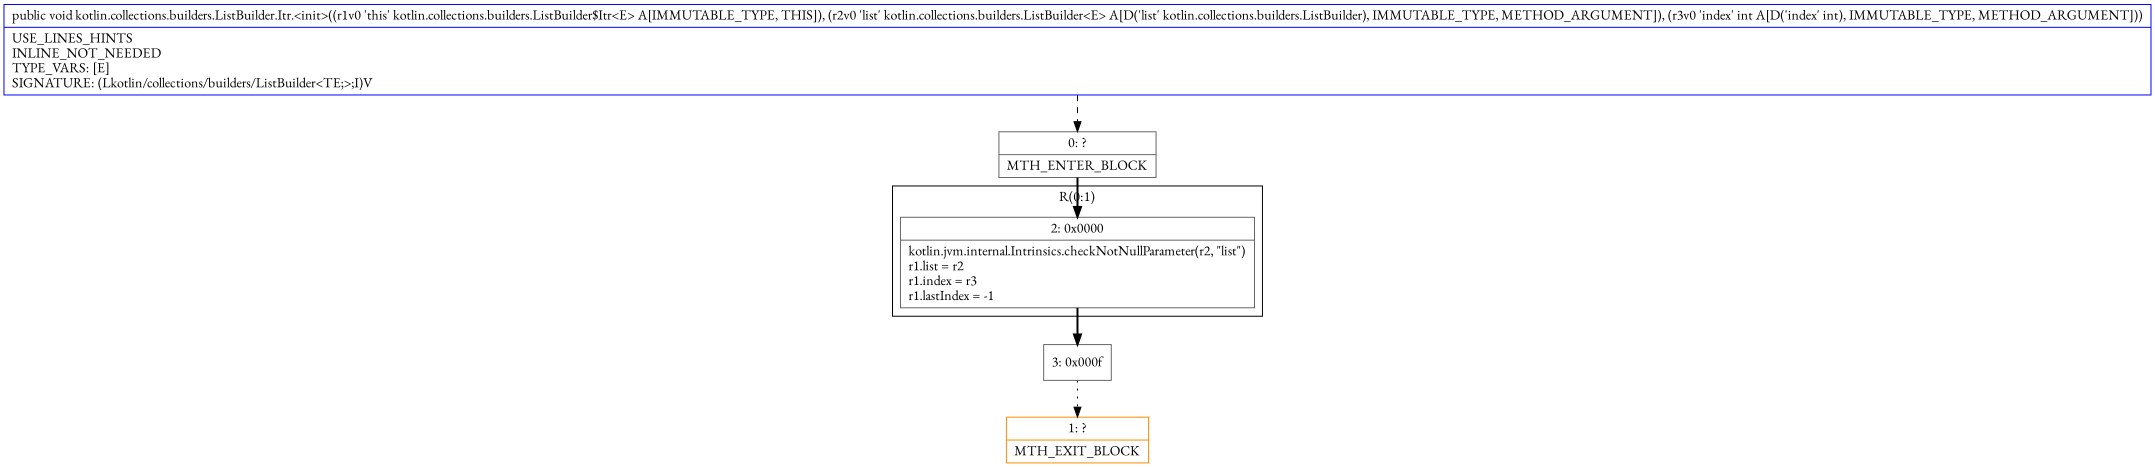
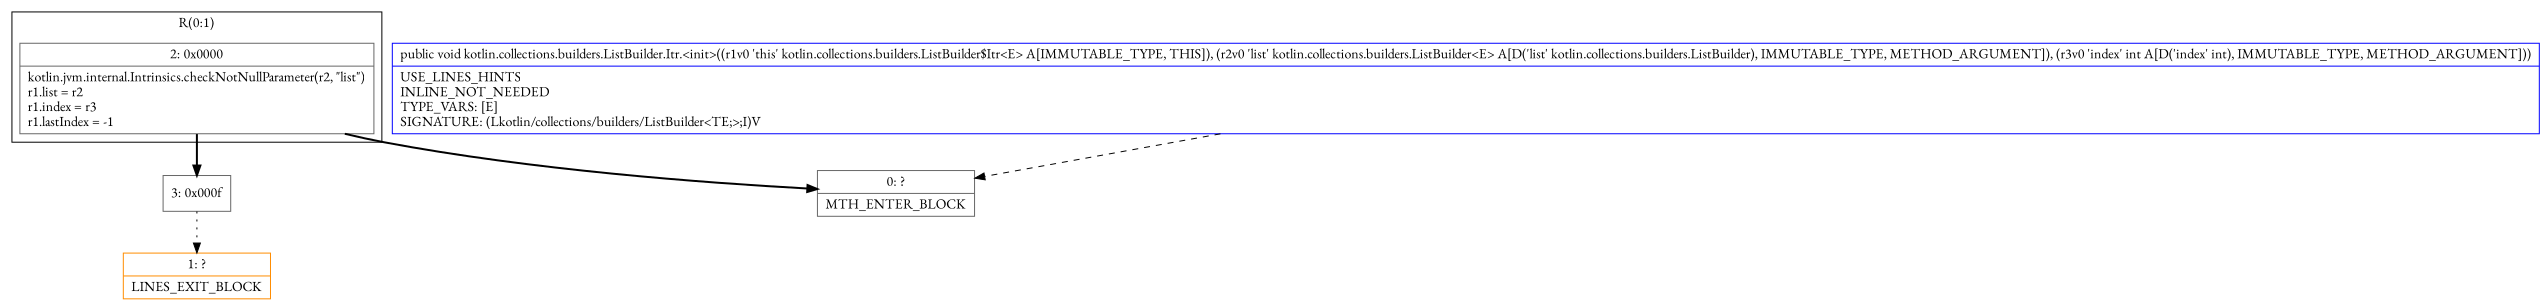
edge "0: ?" -> "2: 0x0000": reversed
node "1: ?": text "MTH_EXIT_BLOCK" -> "LINES_EXIT_BLOCK"
